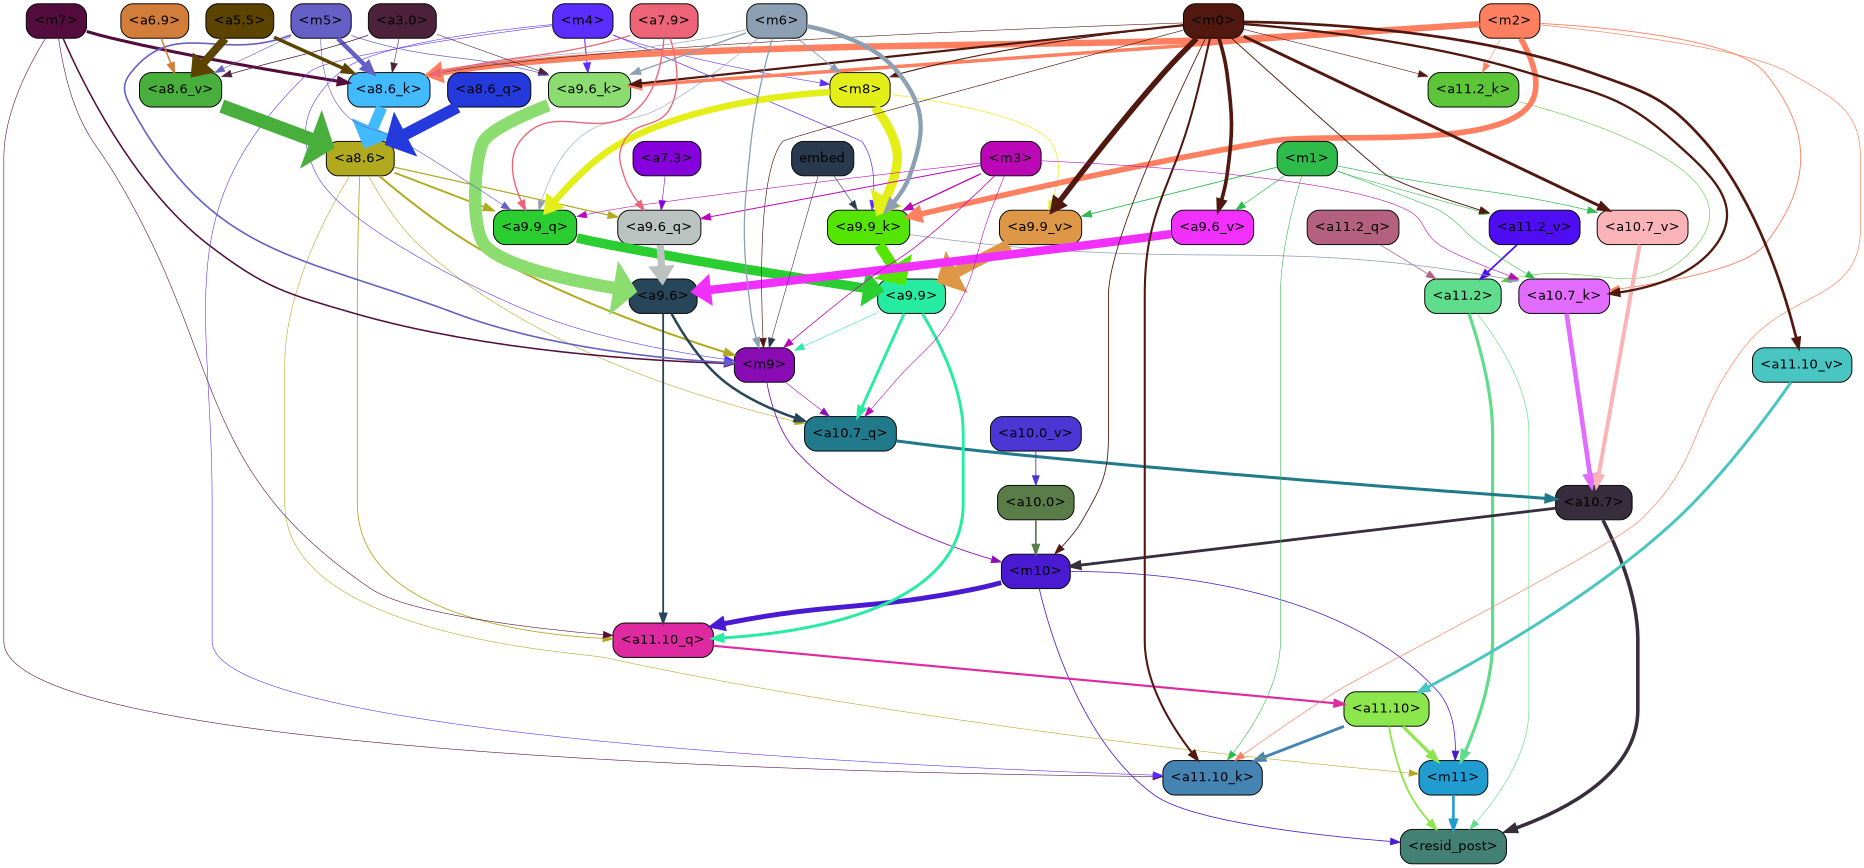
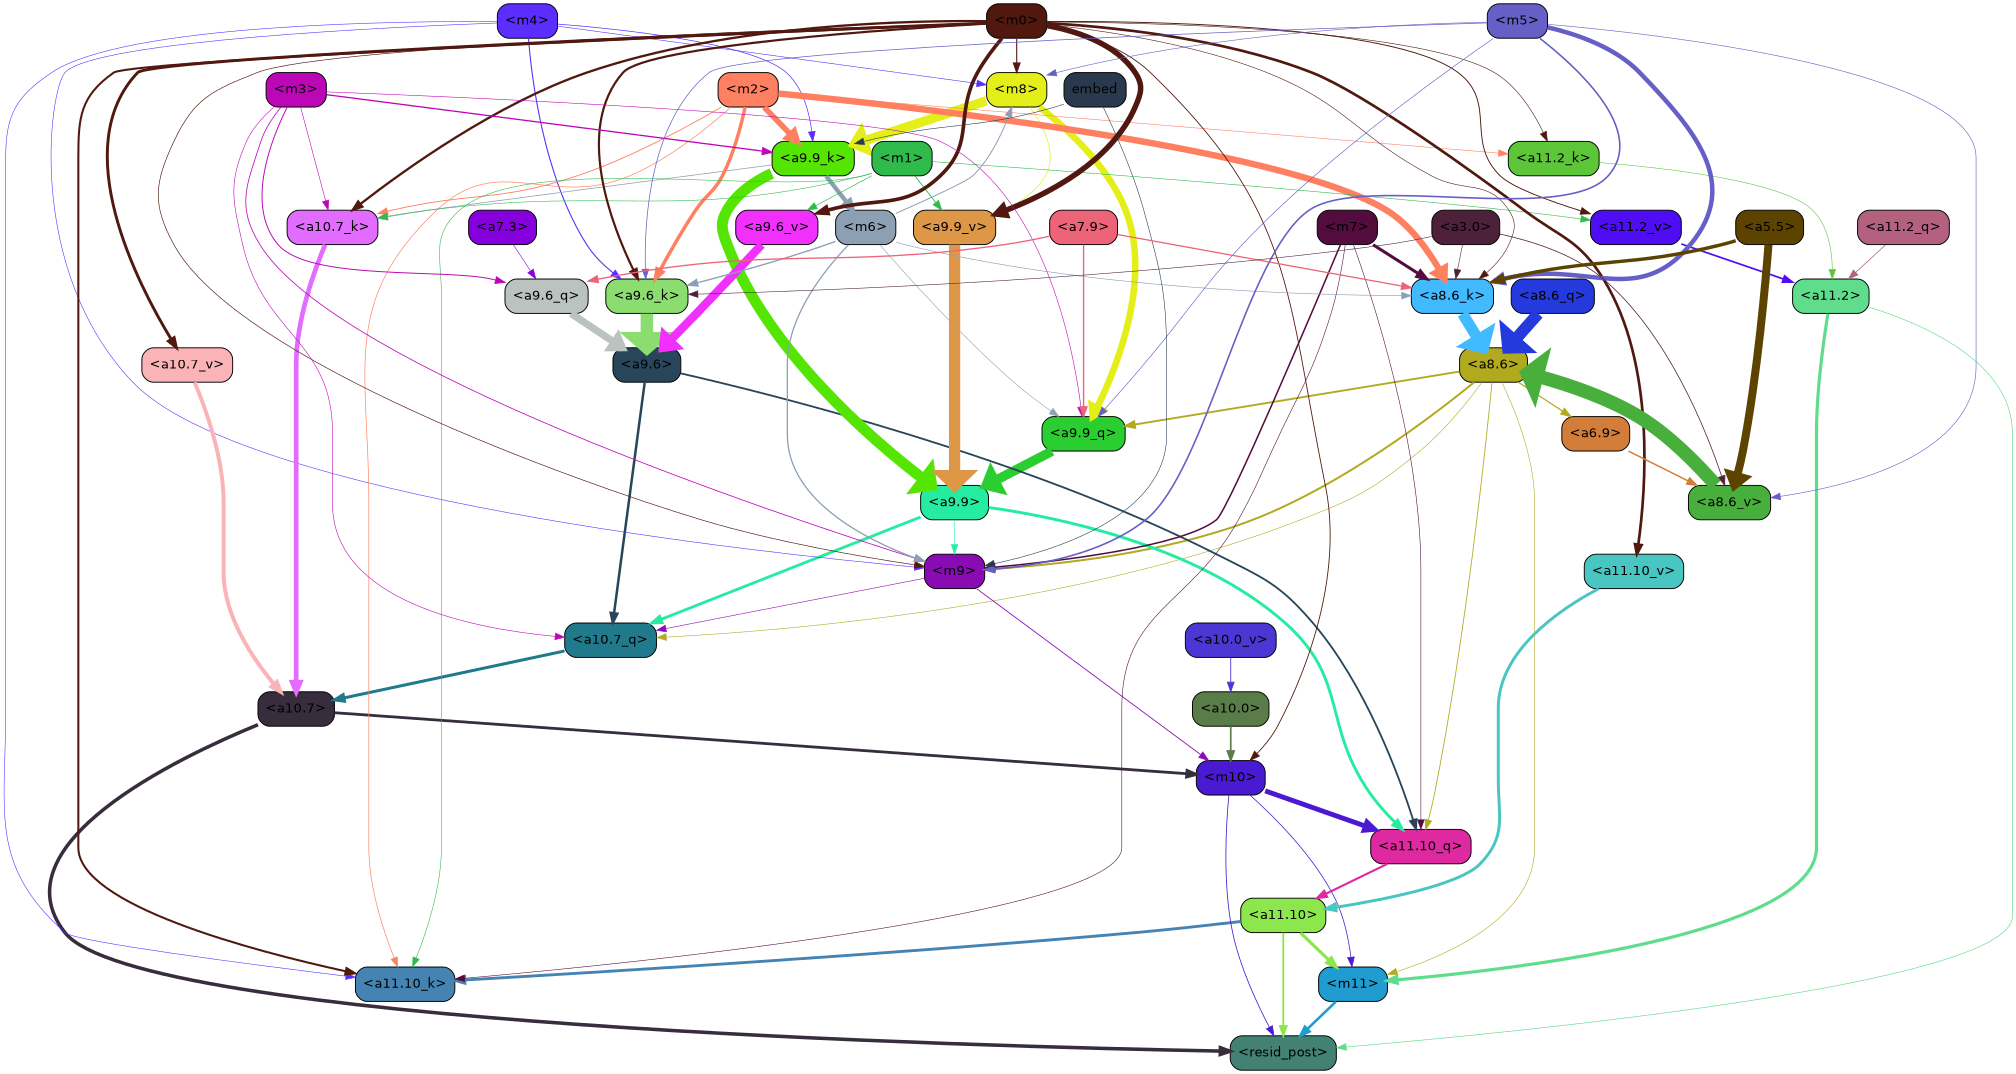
edge "<m5>" -> "<m8>": added
edge "<m6>" -> "<a9.9_k>": reversed
edge "<m1>" -> "<a10.7_v>": removed
edge "<a8.6>" -> "<a9.6_q>": now "<a8.6>" -> "<a6.9>"
